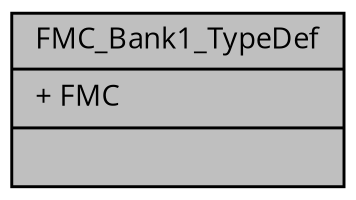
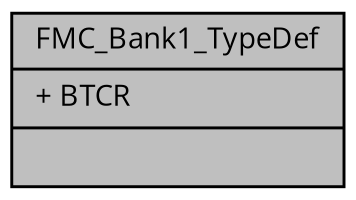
node "FMC_Bank1_TypeDef": text "+ FMC" -> "+ BTCR"
